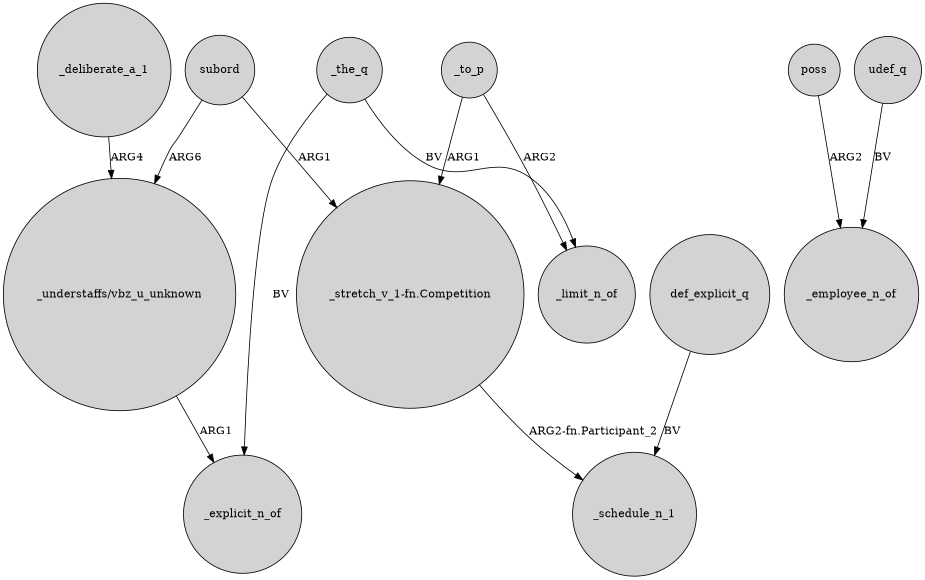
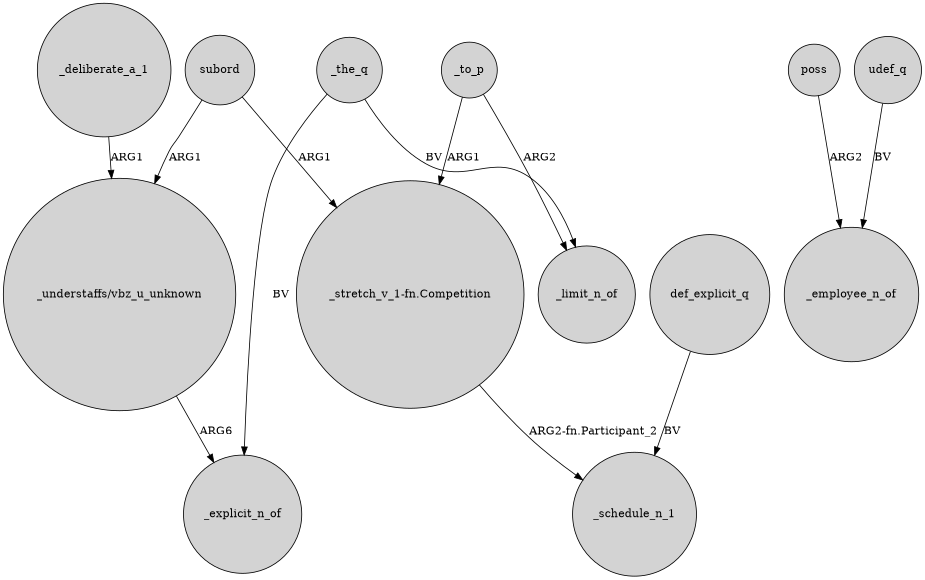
edge "_deliberate_a_1" -> "_understaffs/vbz_u_unknown": label "ARG4" -> "ARG1"
edge "subord" -> "_understaffs/vbz_u_unknown": label "ARG6" -> "ARG1"
edge "_understaffs/vbz_u_unknown" -> "_explicit_n_of": label "ARG1" -> "ARG6"
